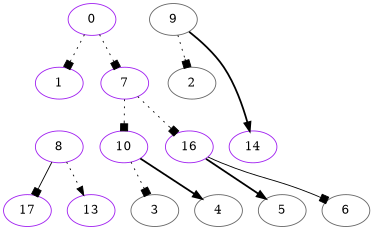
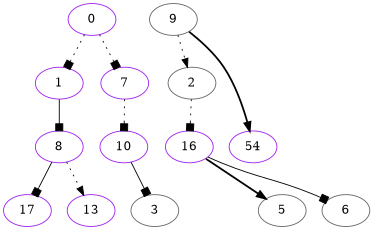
edge "9" -> "2": arrowhead box -> normal
edge "1" -> "8": added
edge "7" -> "16": now "2" -> "16"
node "14": label "14" -> "54"
edge "10" -> "3": style dotted -> solid
node "4": removed
